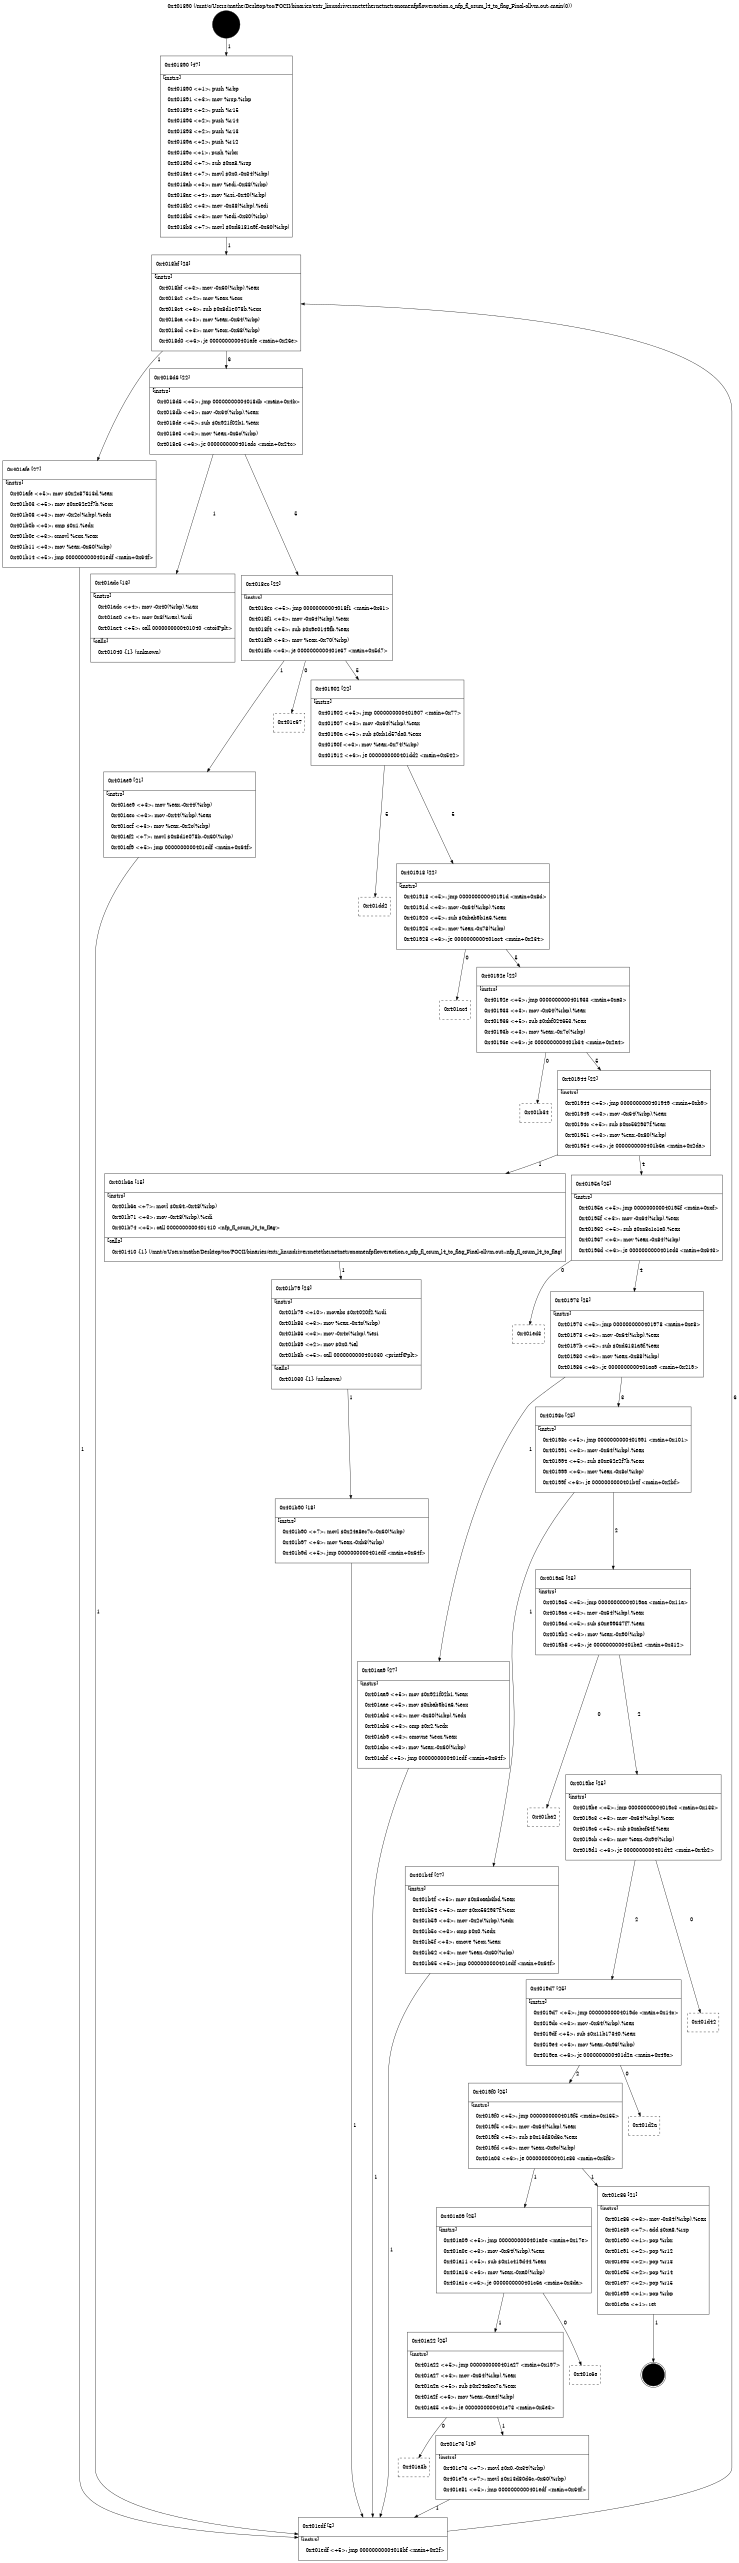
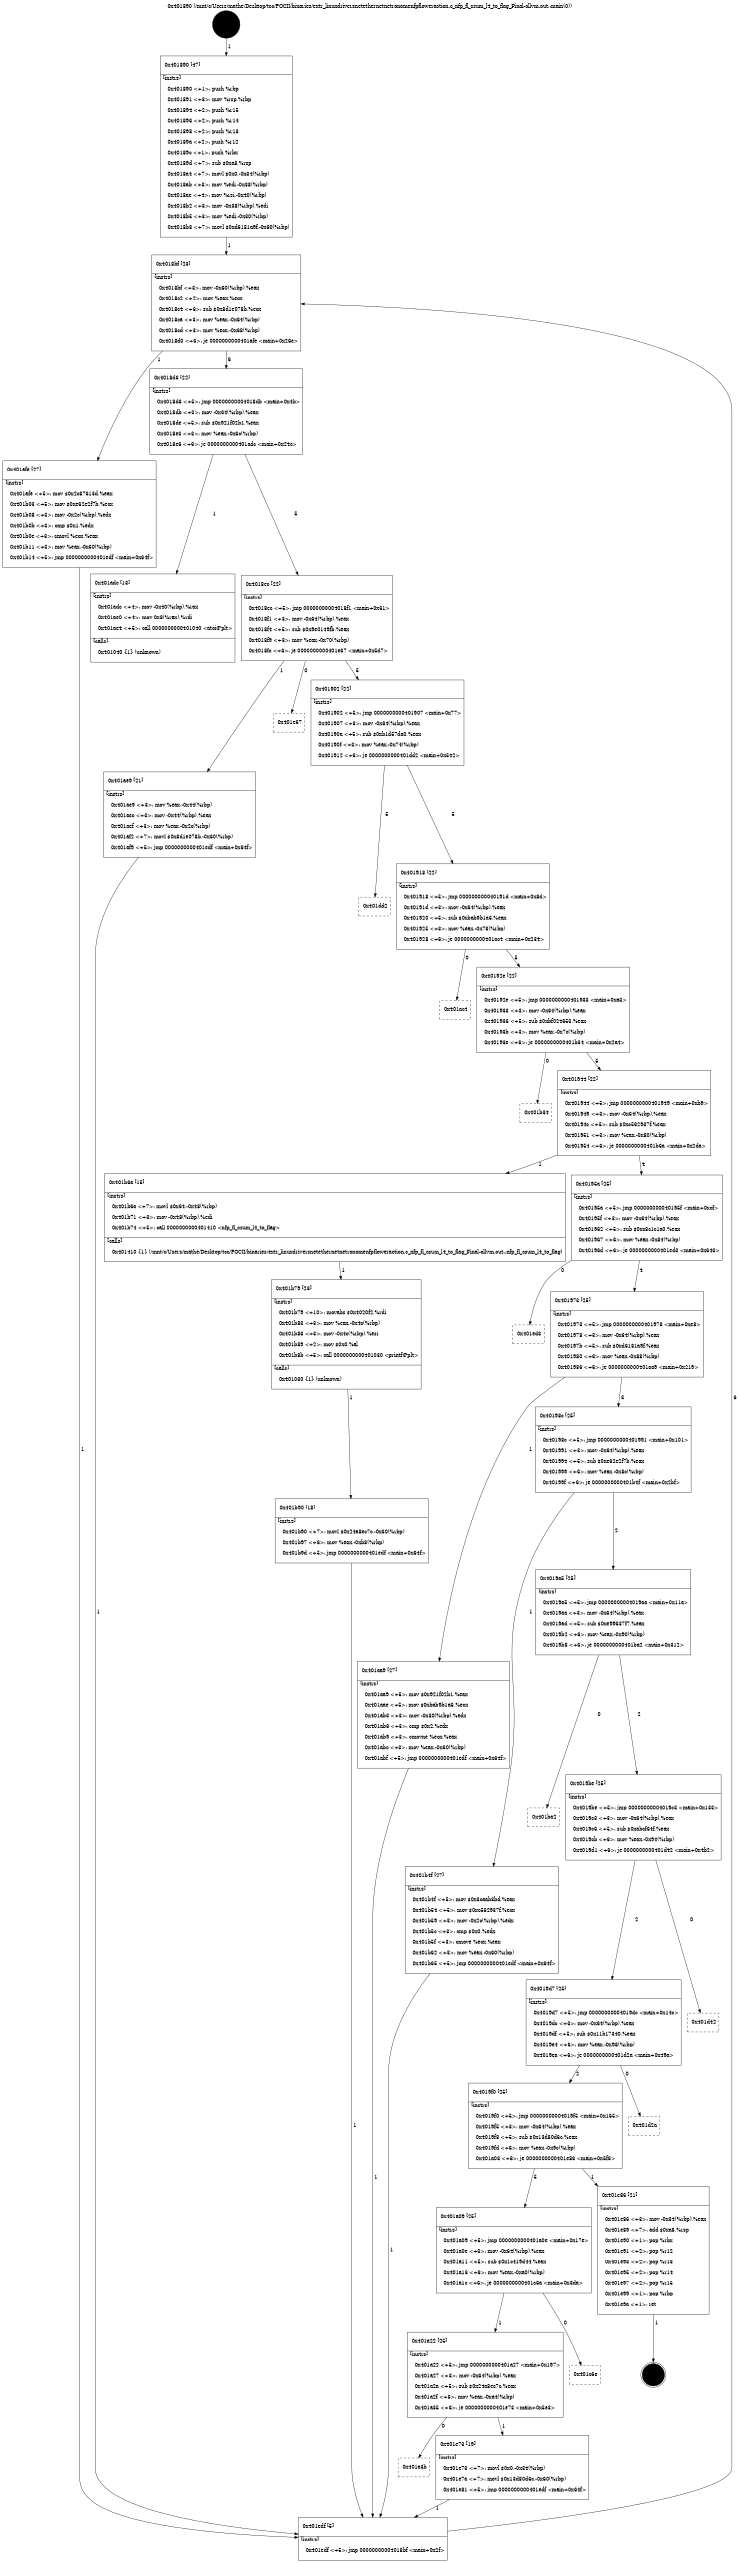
edge "0x4019f0 [25]" -> "0x401a09 [25]": label " 1" -> " 5"
